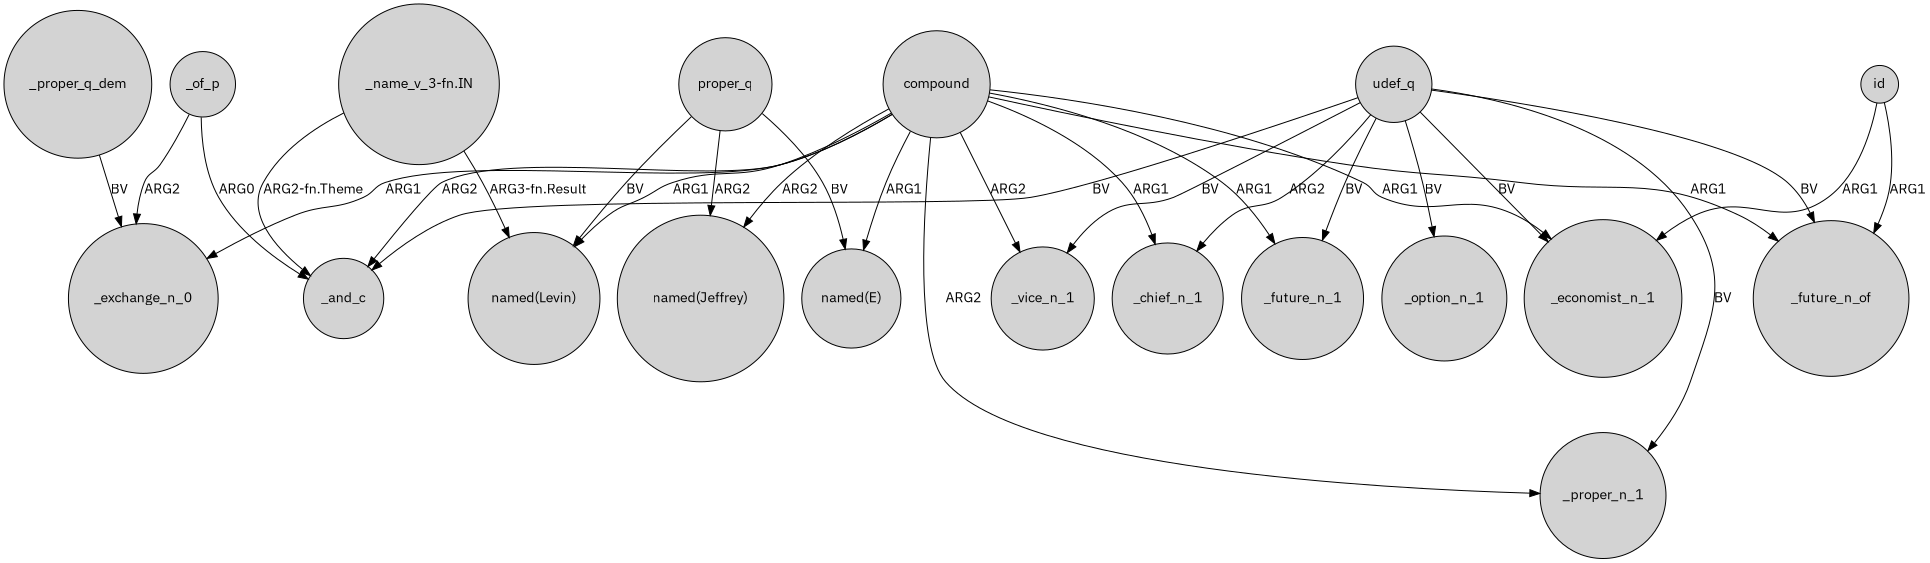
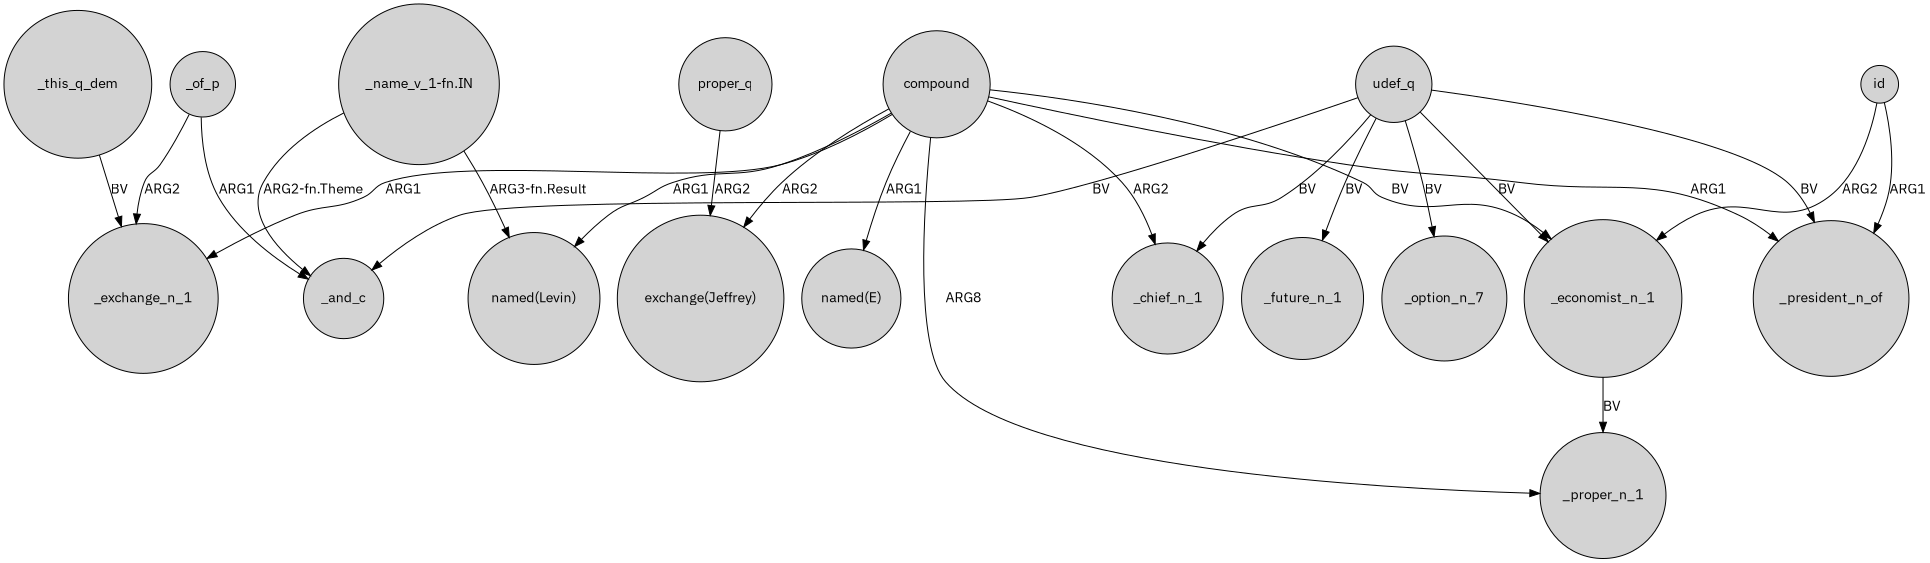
node "_proper_q_dem": label "_proper_q_dem" -> "_this_q_dem"
node "_name_v_3-fn.IN": label "_name_v_3-fn.IN" -> "_name_v_1-fn.IN"
edge "compound" -> "_future_n_1": removed, label "ARG1"
edge "compound" -> "_and_c": removed, label "ARG2"
edge "proper_q" -> "named(E)": removed, label "BV"
edge "proper_q" -> "named(Levin)": removed, label "BV"
edge "_of_p" -> "_and_c": label "ARG0" -> "ARG1"
edge "compound" -> "_chief_n_1": label "ARG1" -> "ARG2"
edge "udef_q" -> "_chief_n_1": label "ARG2" -> "BV"
edge "compound" -> "_economist_n_1": label "ARG1" -> "BV"
edge "id" -> "_economist_n_1": label "ARG1" -> "ARG2"
edge "udef_q" -> "_proper_n_1": now "_economist_n_1" -> "_proper_n_1"
node "_exchange_n_0": label "_exchange_n_0" -> "_exchange_n_1"
node "named(Jeffrey)": label "named(Jeffrey)" -> "exchange(Jeffrey)"
edge "compound" -> "_proper_n_1": label "ARG2" -> "ARG8"
node "_vice_n_1": removed
node "_option_n_1": label "_option_n_1" -> "_option_n_7"
node "_future_n_of": label "_future_n_of" -> "_president_n_of"
